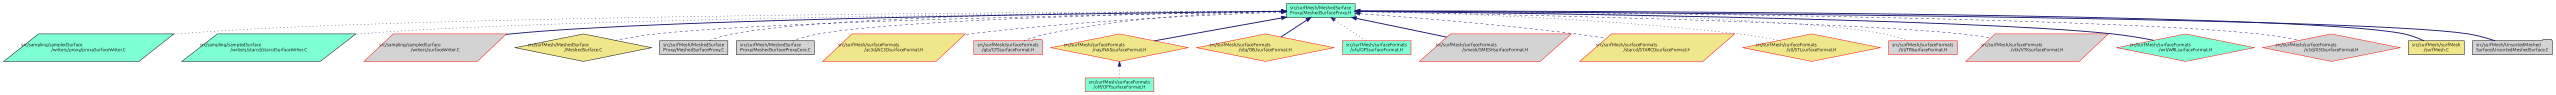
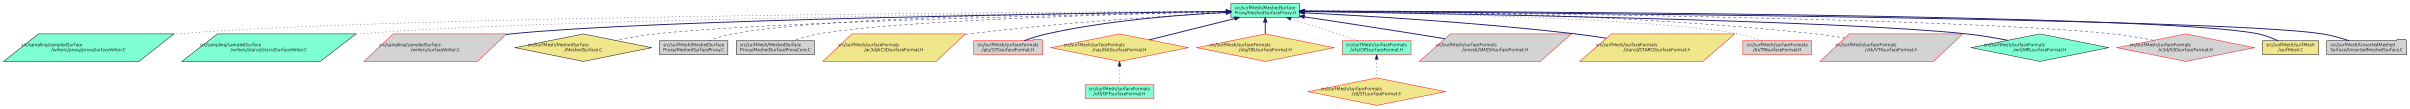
edge "src/surfMesh/surfaceFormats /stl/STLsurfaceFormat.H" -> "src/surfMesh/MeshedSurface Proxy/MeshedSurfaceProxy.H": now "src/surfMesh/surfaceFormats /stl/STLsurfaceFormat.H" -> "src/surfMesh/surfaceFormats /ofs/OFSsurfaceFormat.H"
edge "src/surfMesh/surfaceFormats /starcd/STARCDsurfaceFormat.H" -> "src/surfMesh/MeshedSurface Proxy/MeshedSurfaceProxy.H": style dashed -> bold
edge "src/surfMesh/surfaceFormats /gts/GTSsurfaceFormat.H" -> "src/surfMesh/MeshedSurface Proxy/MeshedSurfaceProxy.H": style dashed -> bold
node "src/surfMesh/surfaceFormats /wrl/WRLsurfaceFormat.H": color red -> black
